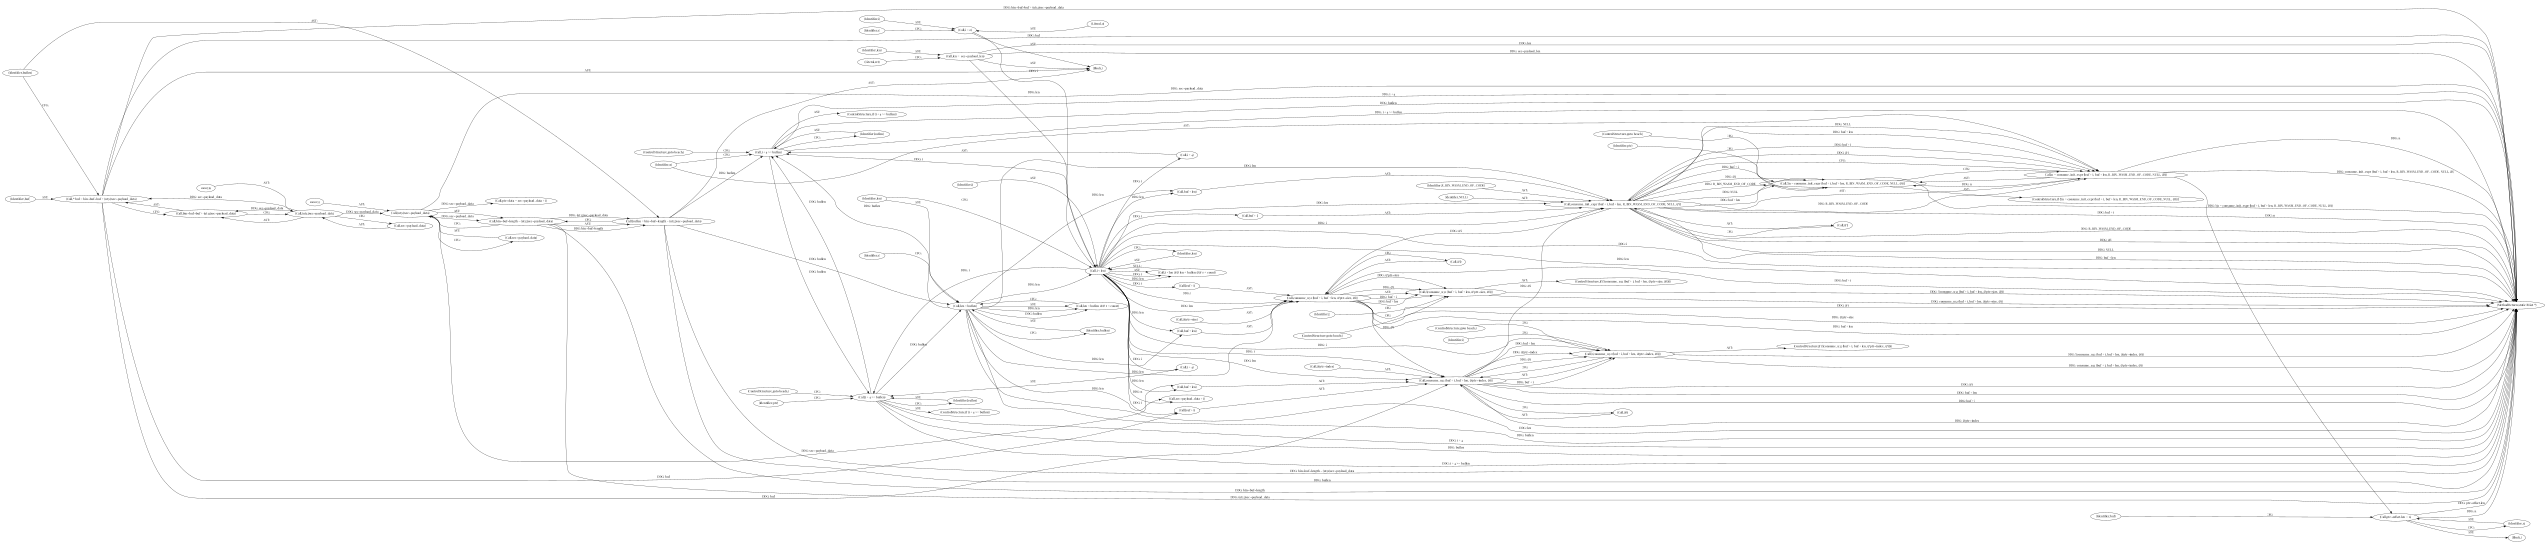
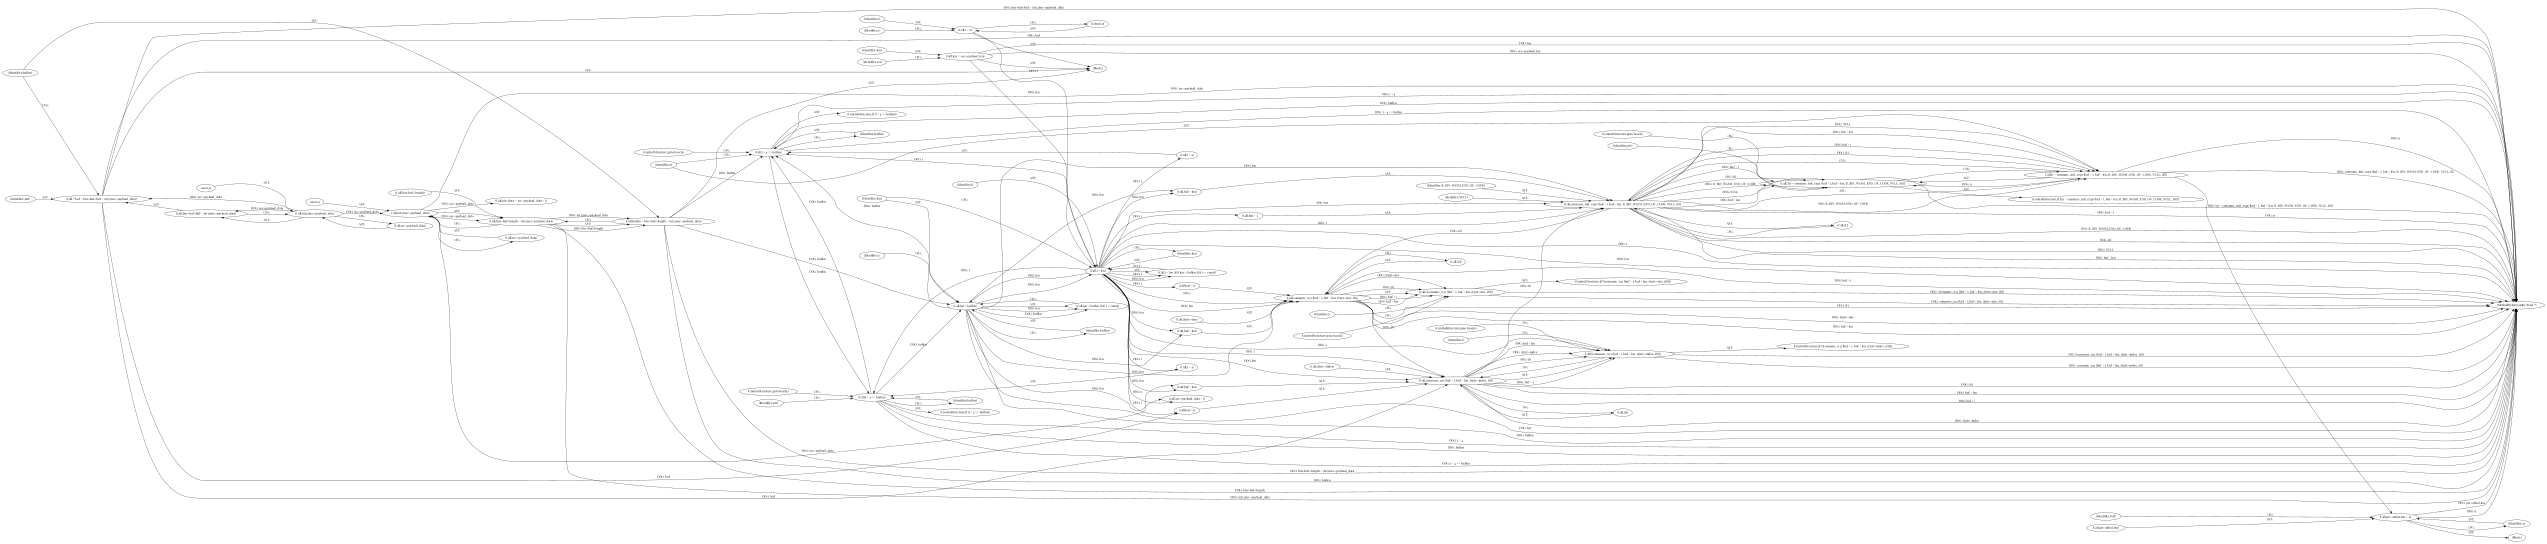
edge "(Call,i = 0)" -> "(Literal,0)": added, label "CFG:"
node "(Literal,ret)": label "(Literal,ret)" -> "(Identifier,ret)"
node "(Call,bin->buf->length)": added
edge "(Call,* buf = bin->buf->buf + (ut32)sec->payload_data)" -> "(Call,bin->buf->buf + (ut32)sec->payload_data)": removed, label "CFG:"
edge "(Call,i < len)" -> "(Call,len < buflen)": added, label "DDG: len"
node "(Call,ptr->offset.len)": added
